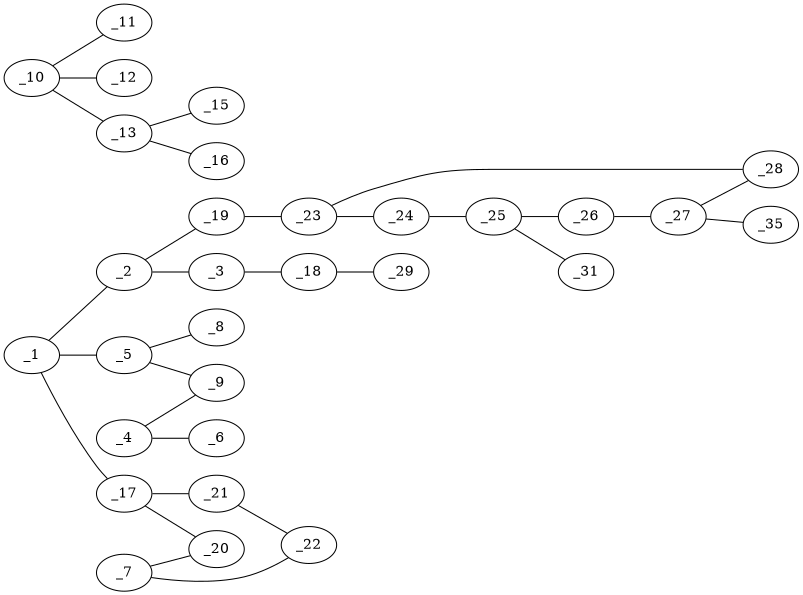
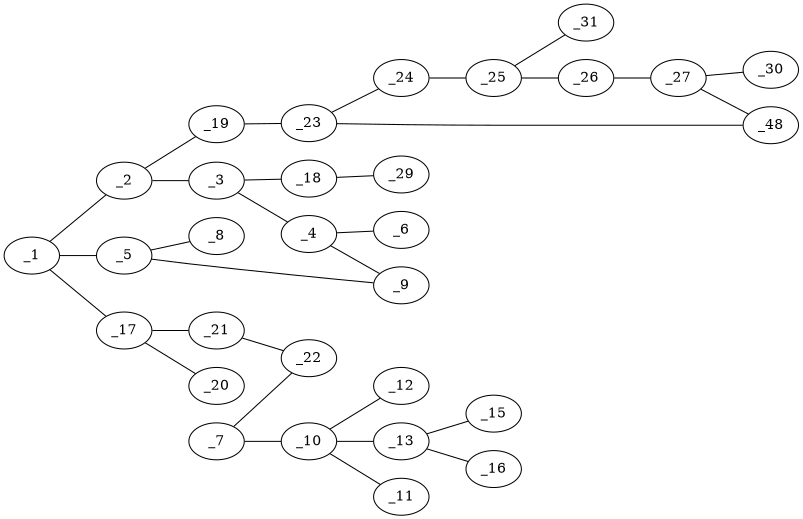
node "_28": label "_28" -> "_48"
edge "_3" -- "_4": added
node "_35": label "_35" -> "_30"
edge "_20" -- "_7": now "_10" -- "_7"
